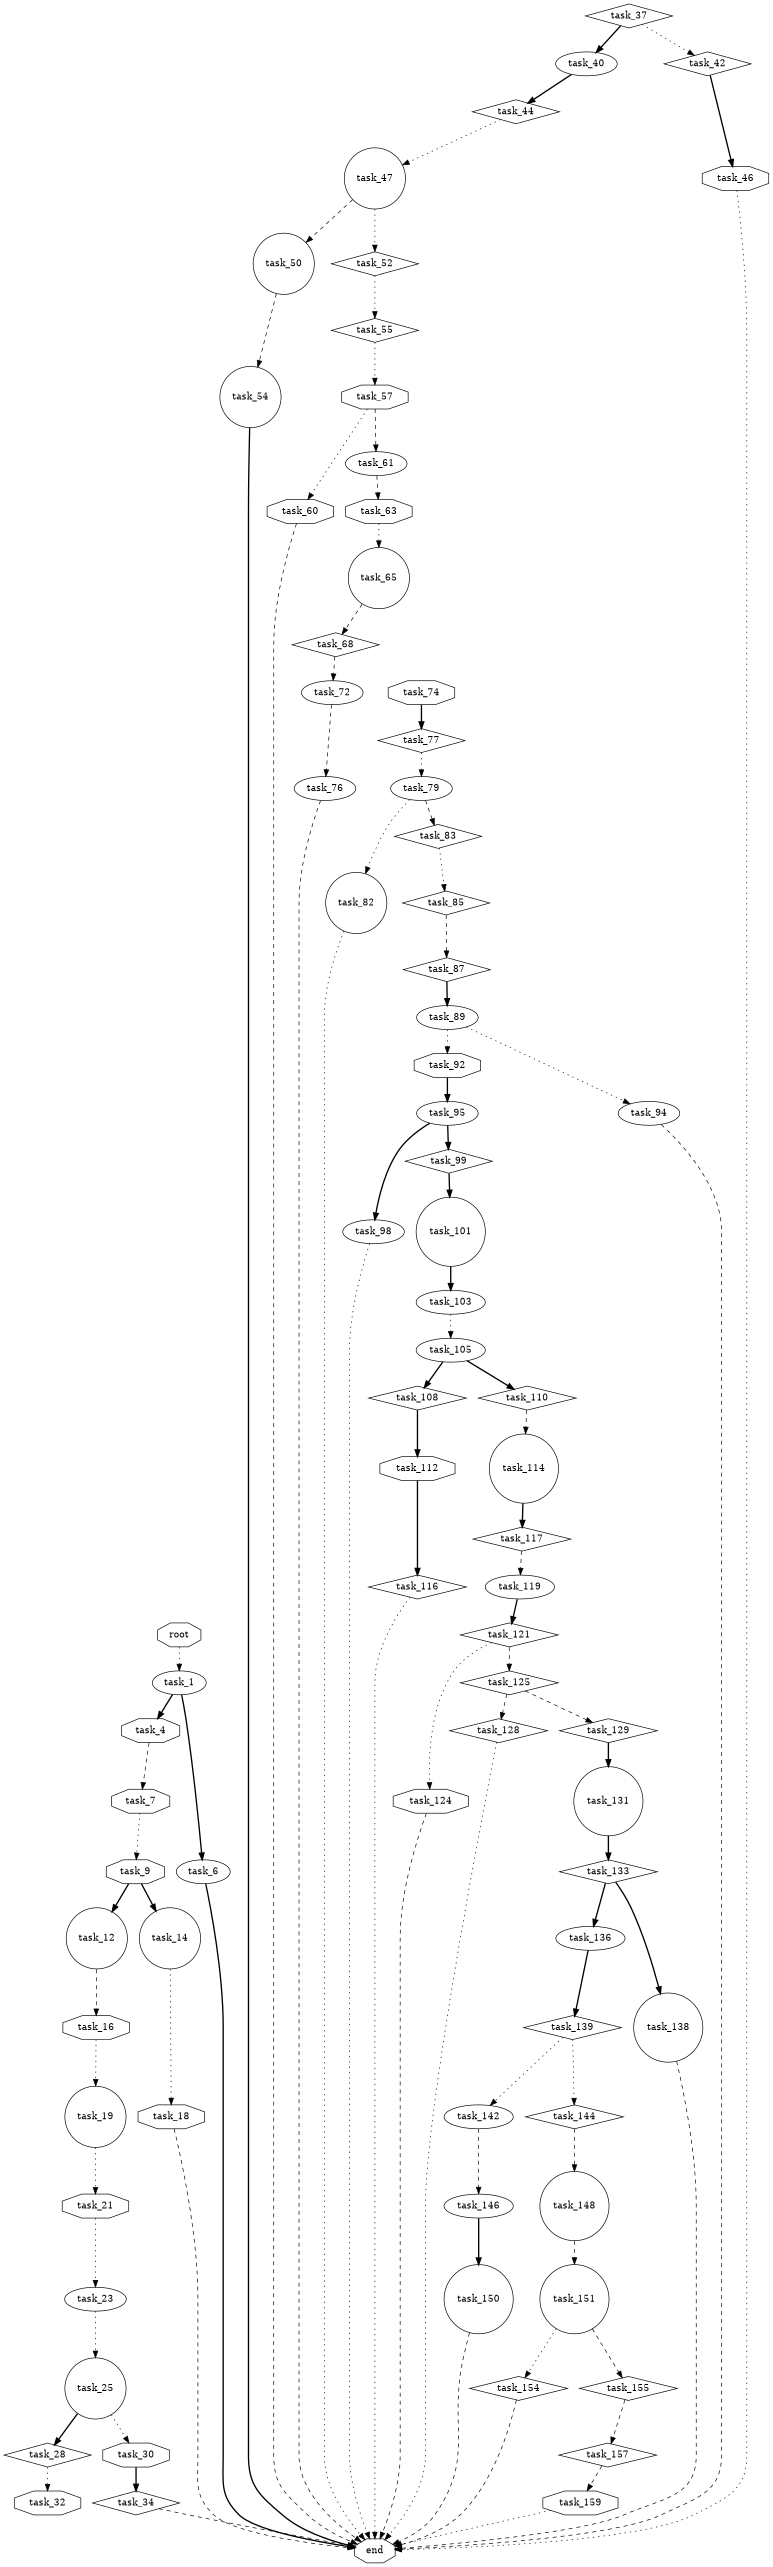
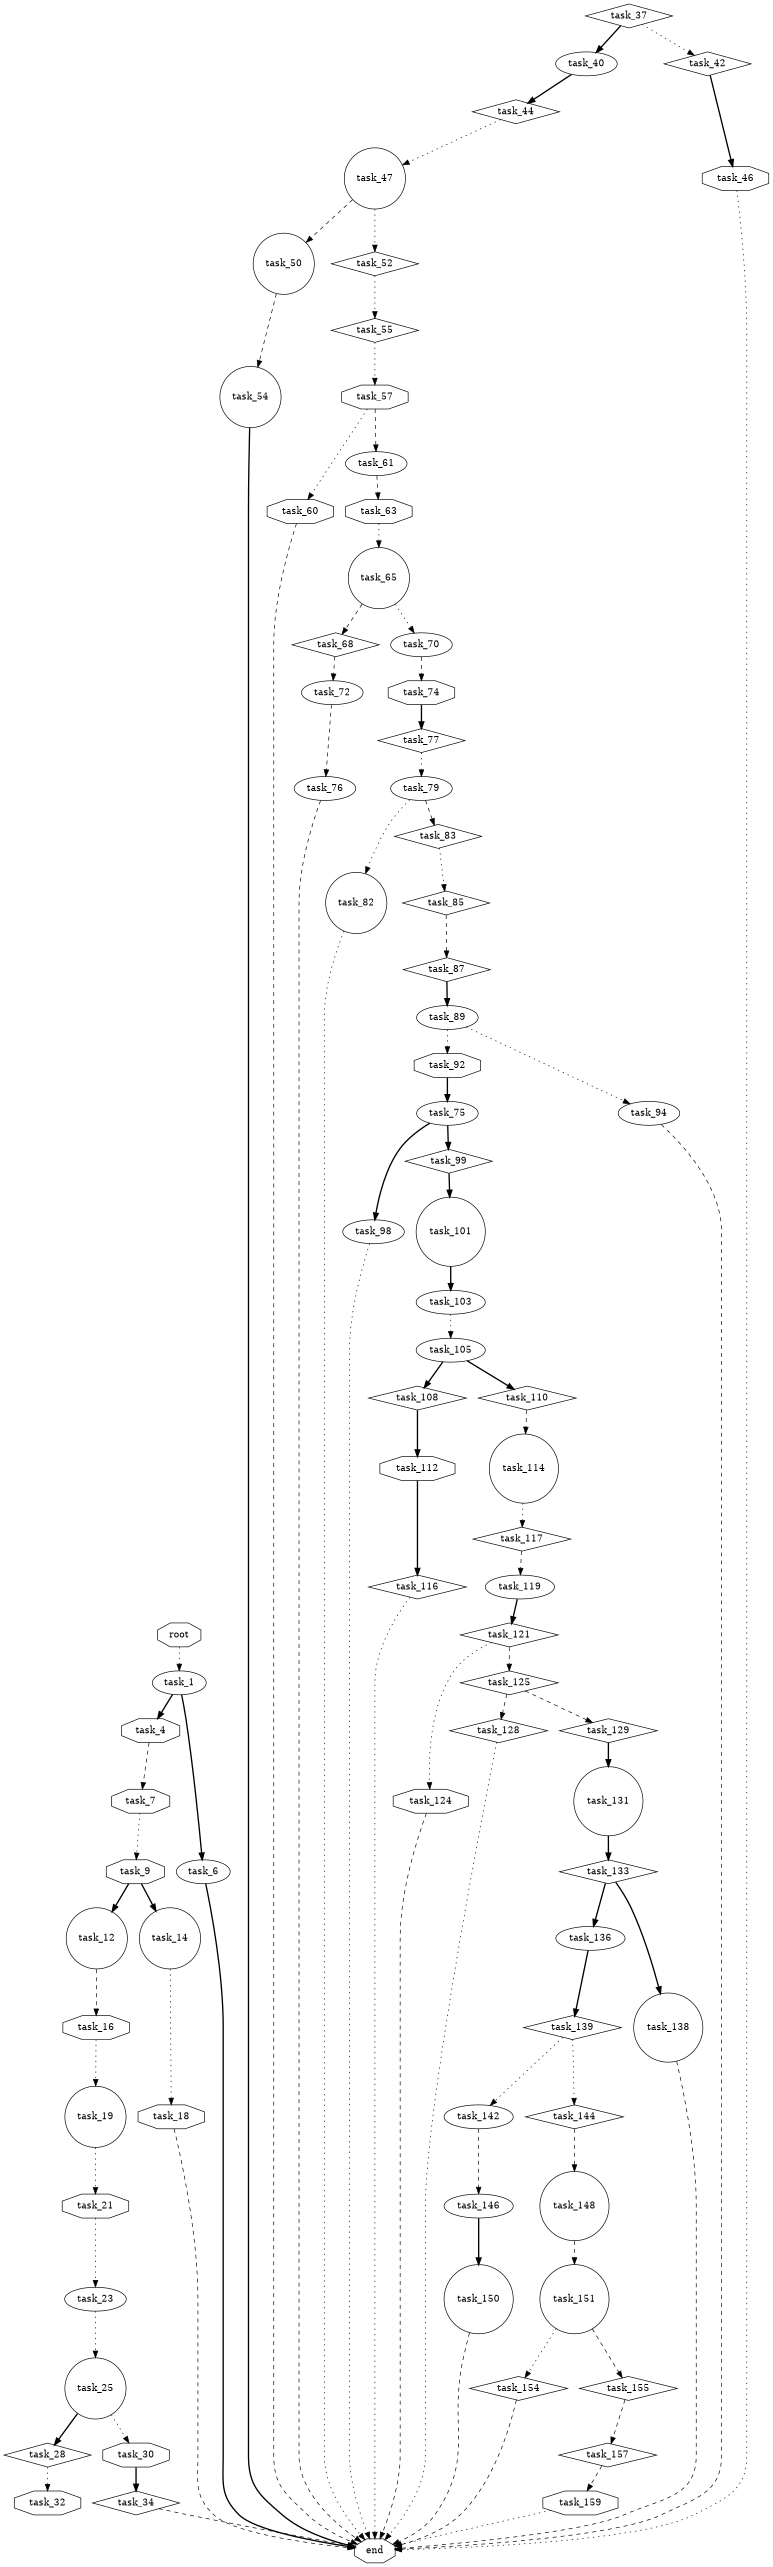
node "task_70": added
node "task_95": label "task_95" -> "task_75"
edge "task_114" -> "task_117": style bold -> dotted
